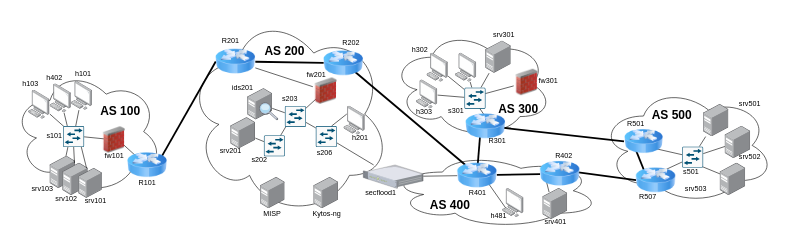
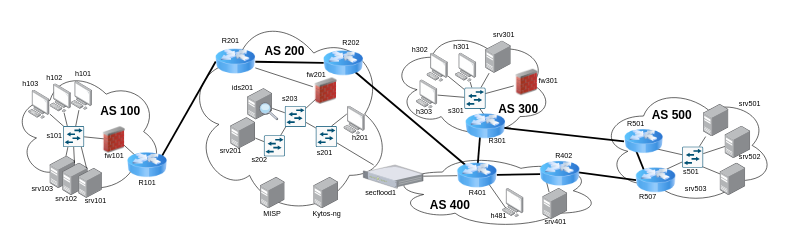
node "h301": added
node "h402": label "h402" -> "h102"
node "s206": label "s206" -> "s201"
